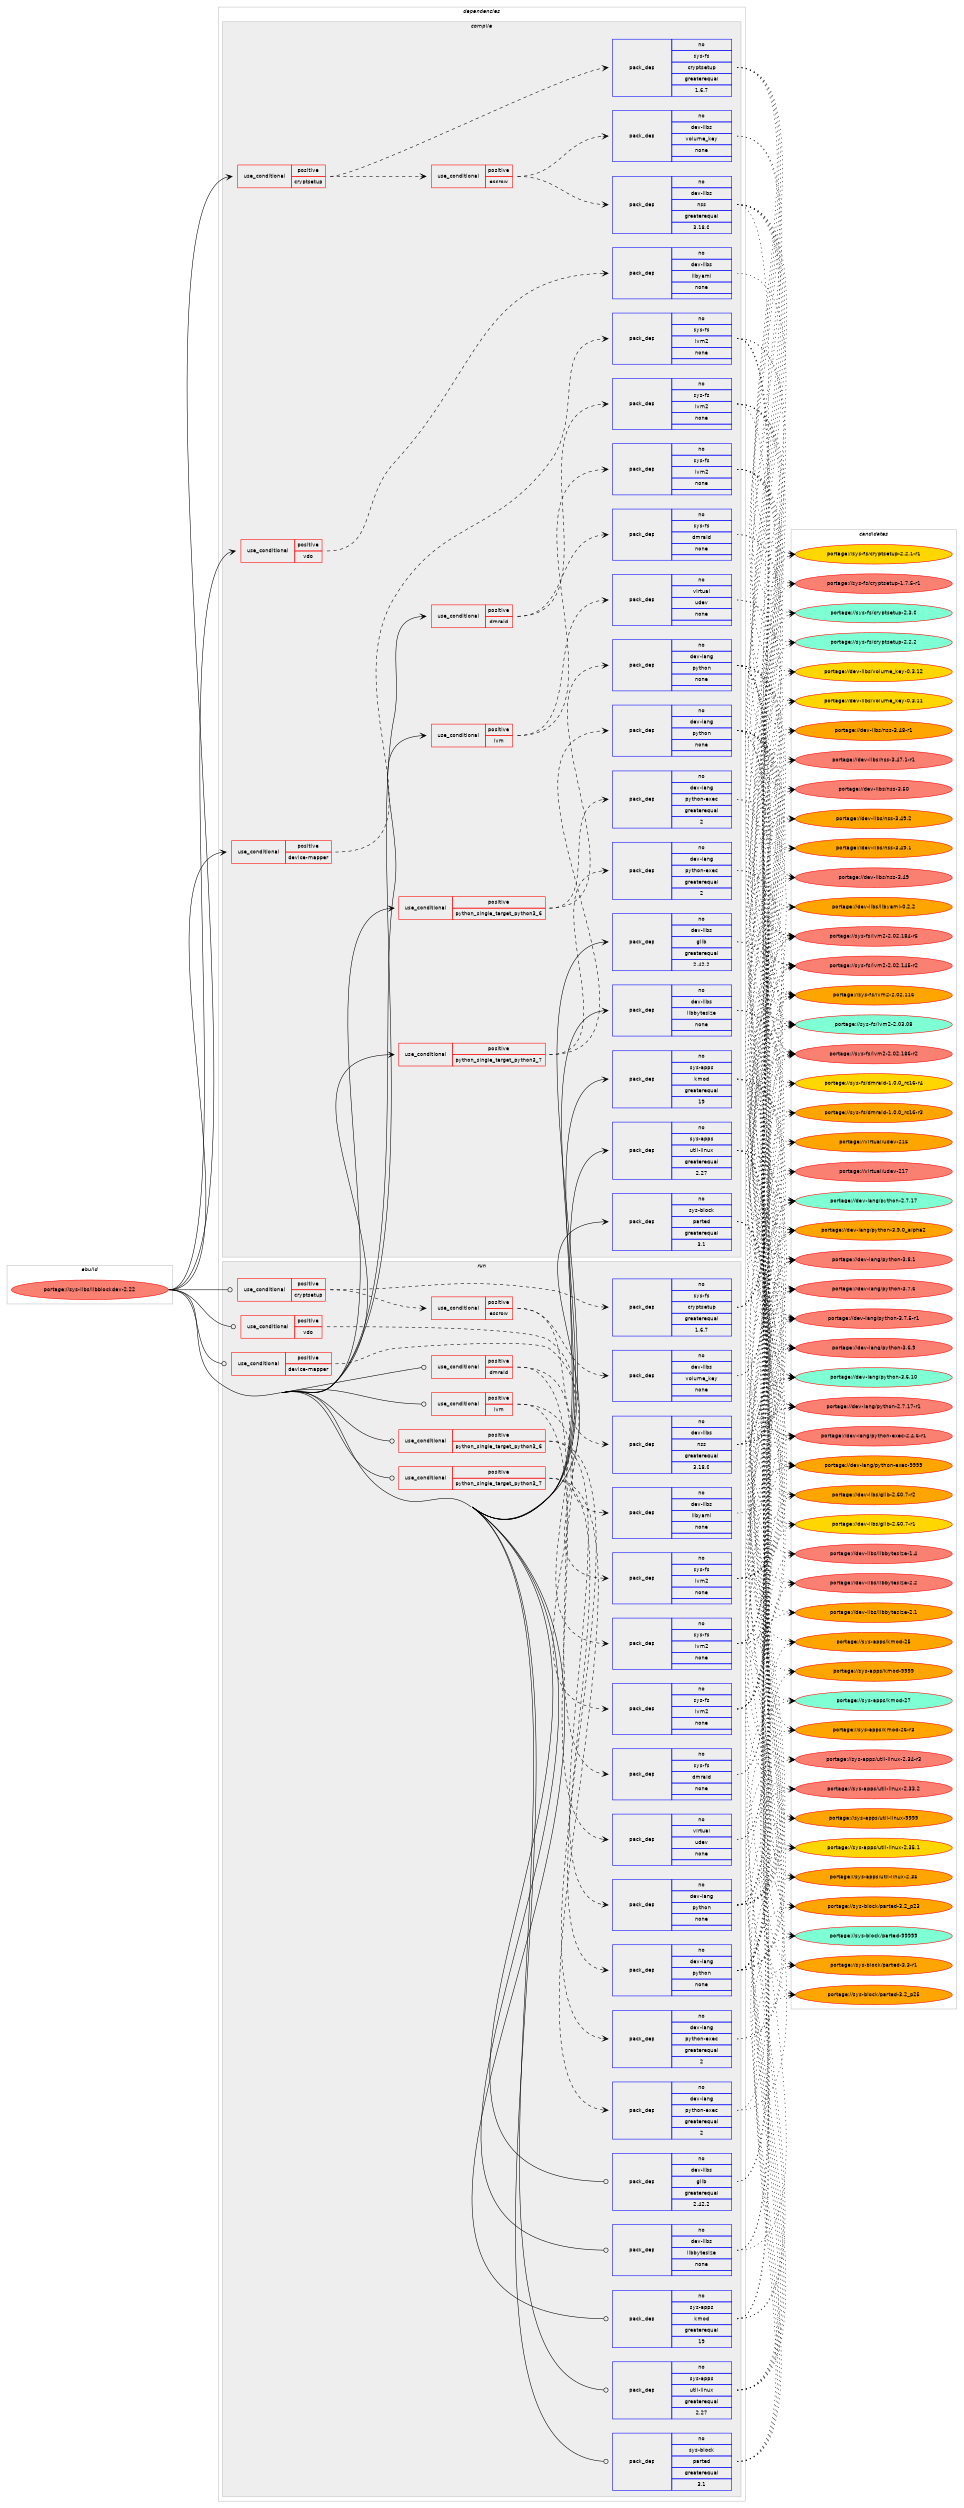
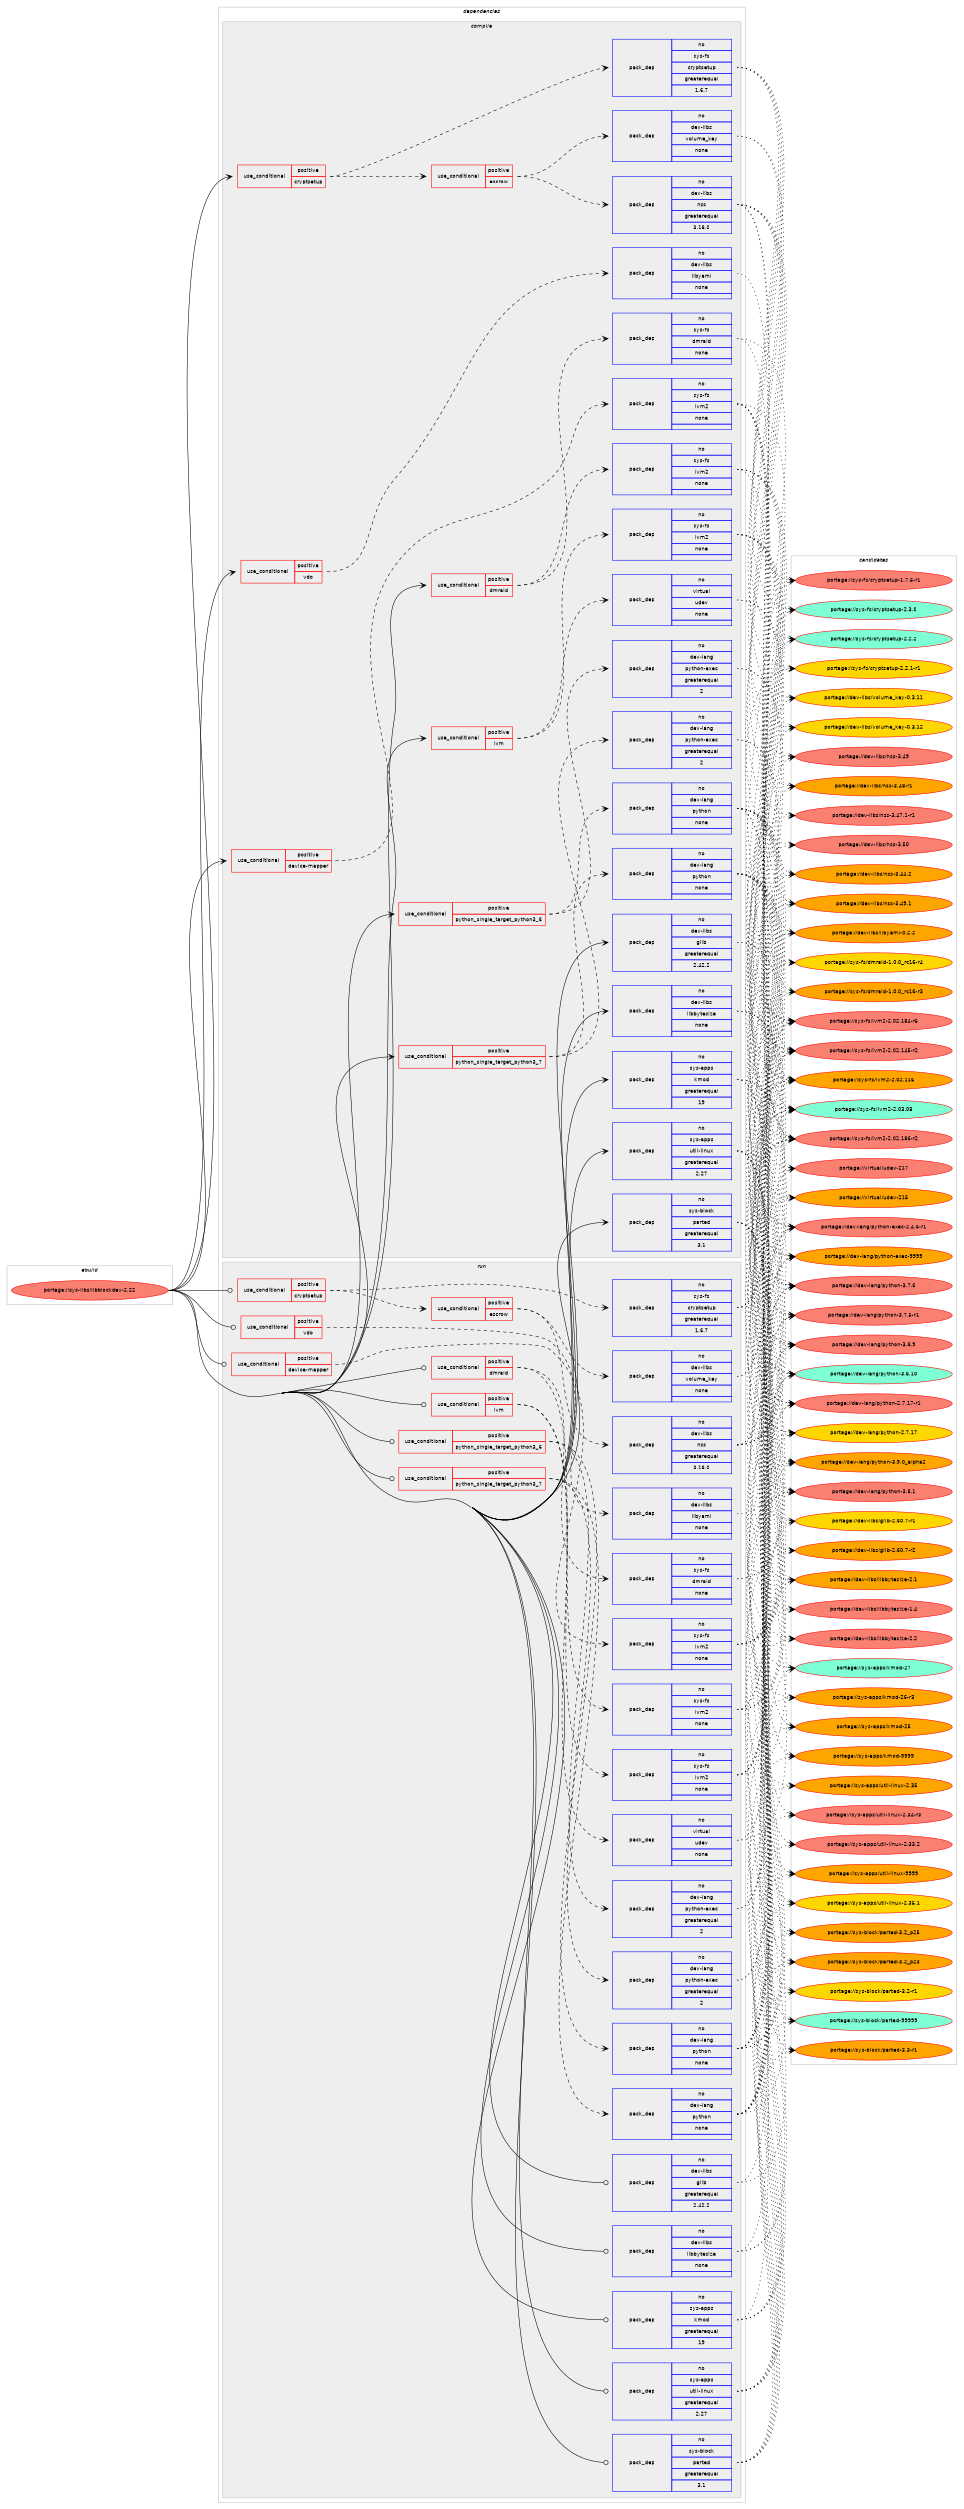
node "portage://dev-libs/nss-3.49.2": label "portage://dev-libs/nss-3.49.2" -> "portage://dev-libs/nss-3.44.2"
node "portage://dev-lang/python-2.7.17": fillcolor aquamarine -> gold
node "portage://sys-block/parted-3.2-r1": added
